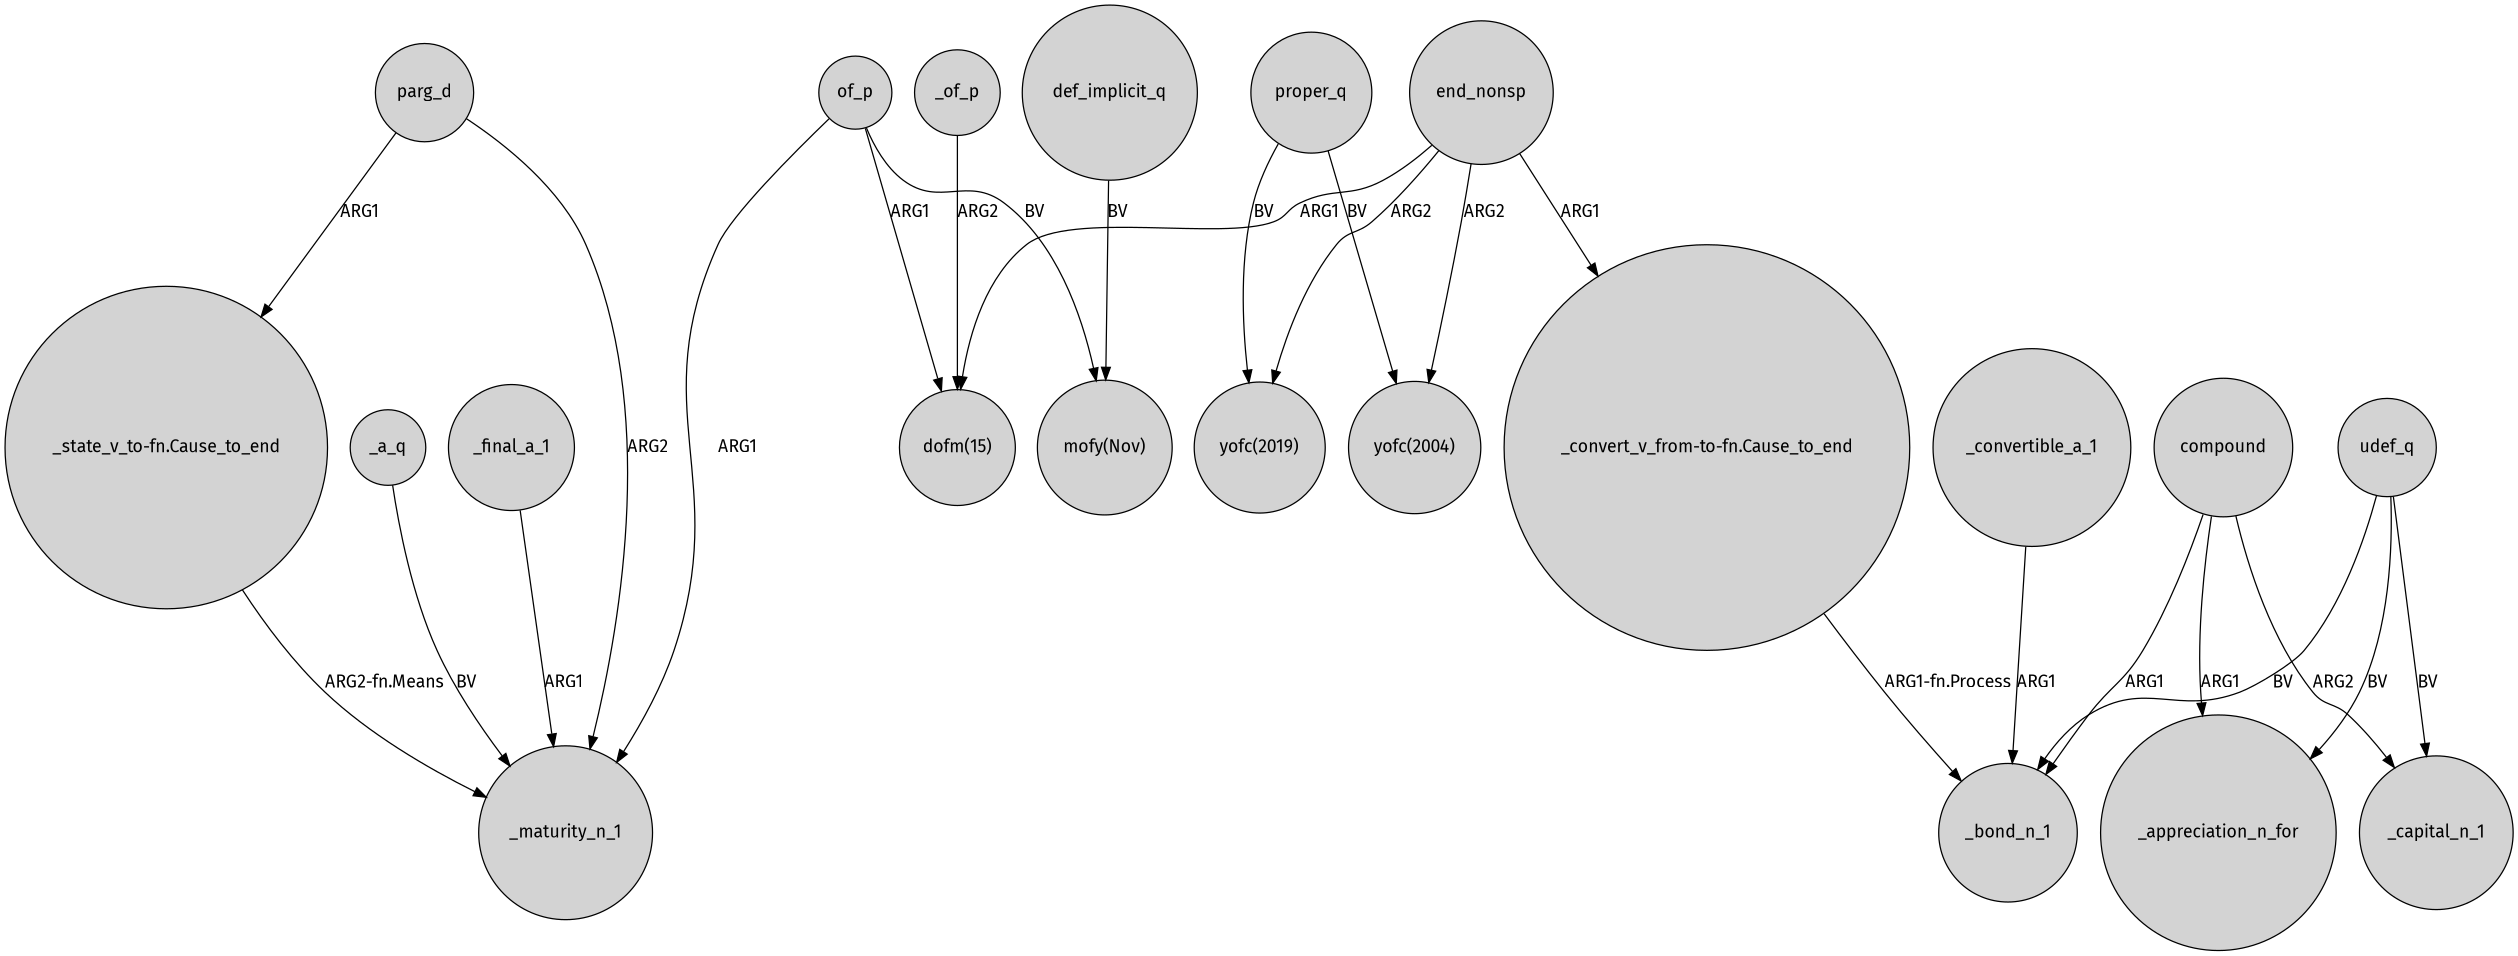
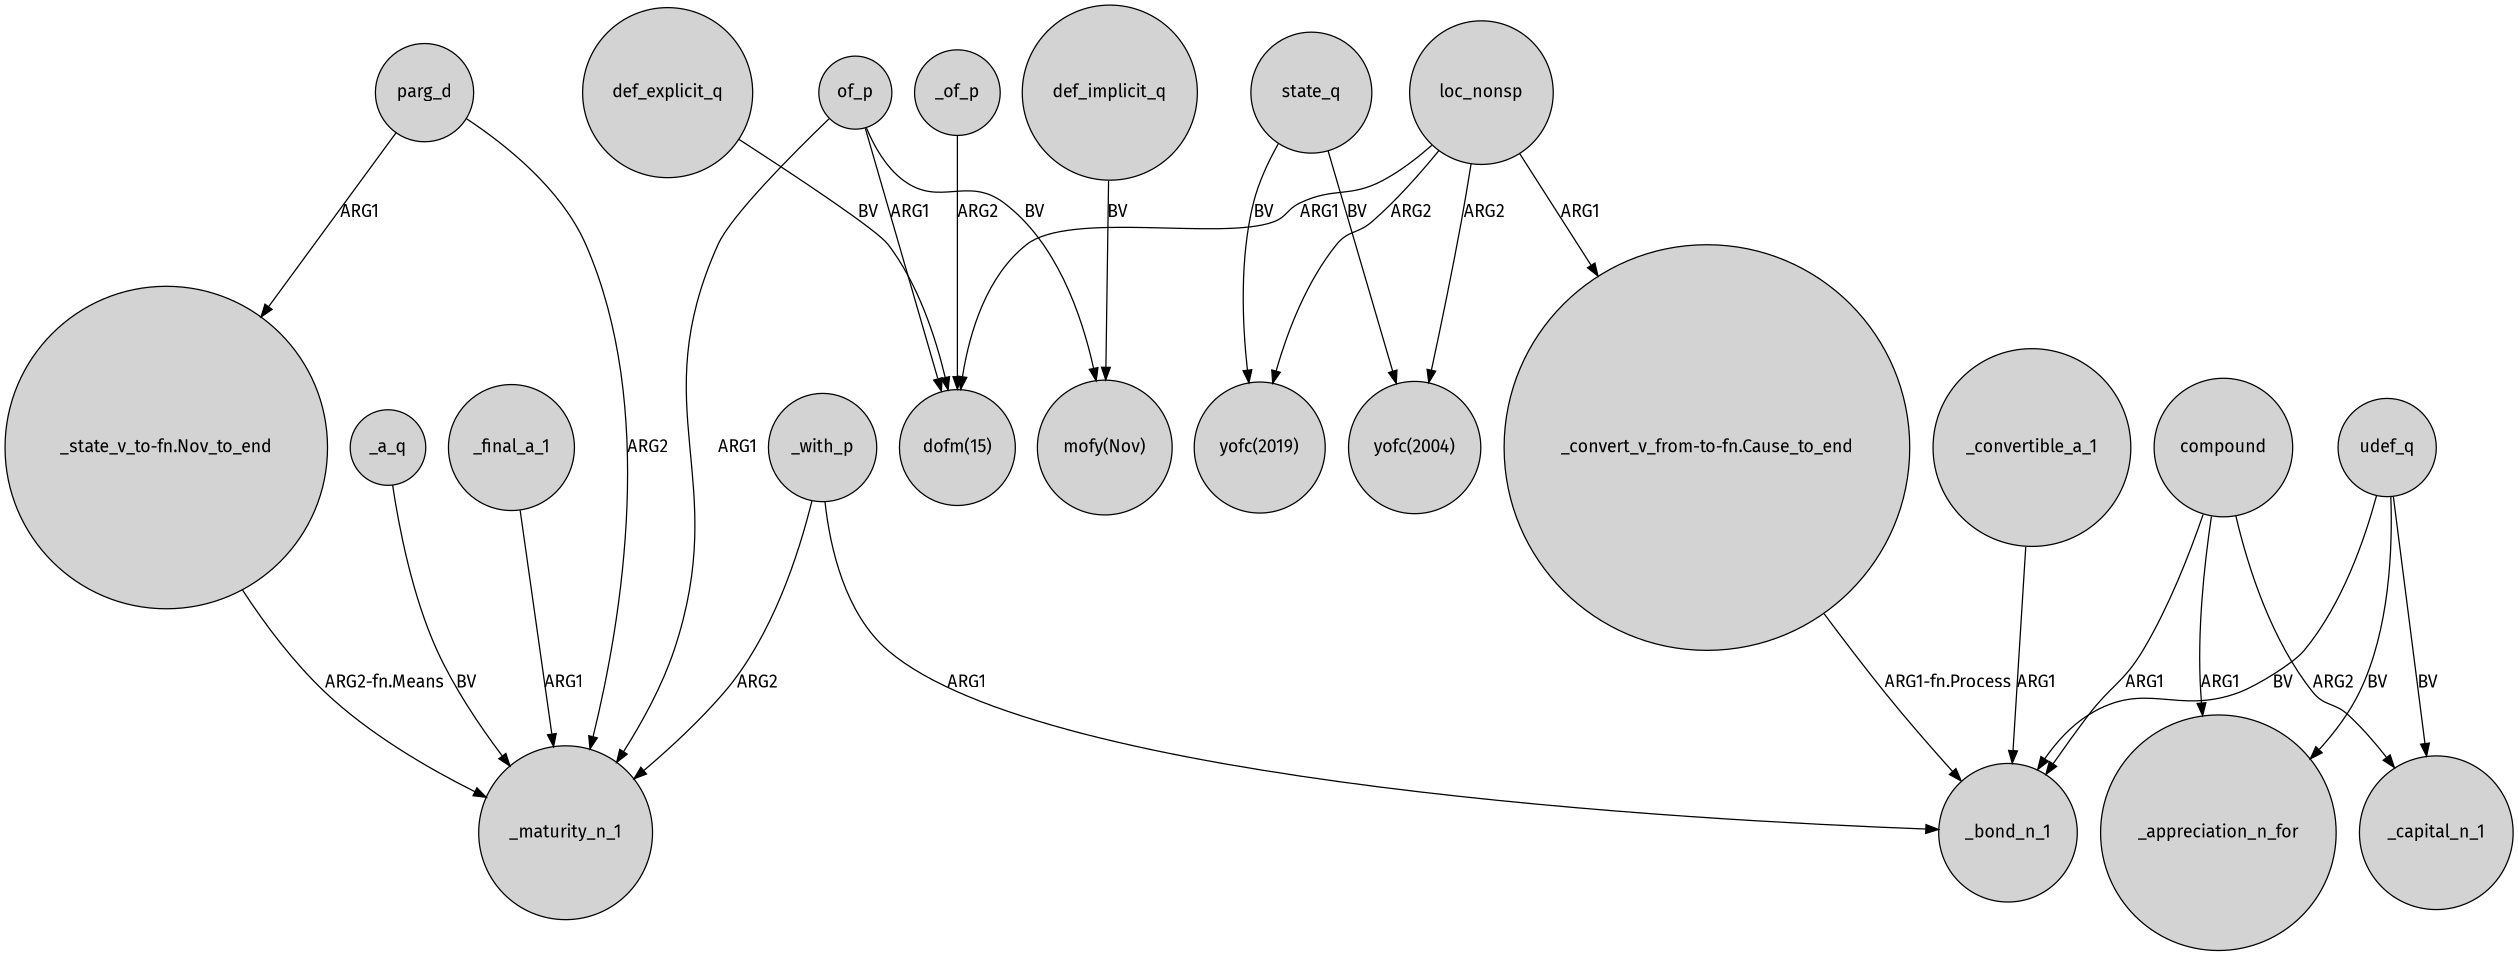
node "def_explicit_q": added
node "proper_q": label "proper_q" -> "state_q"
node "end_nonsp": label "end_nonsp" -> "loc_nonsp"
node "_state_v_to-fn.Cause_to_end": label "_state_v_to-fn.Cause_to_end" -> "_state_v_to-fn.Nov_to_end"
node "_with_p": added
